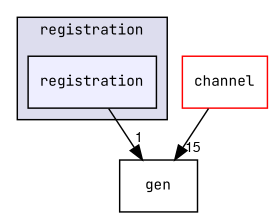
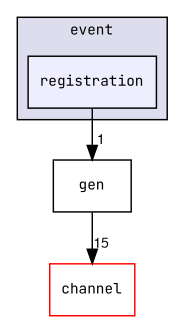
cluster "registration": label "registration" -> "event"
edge "channel" -> "gen": reversed
